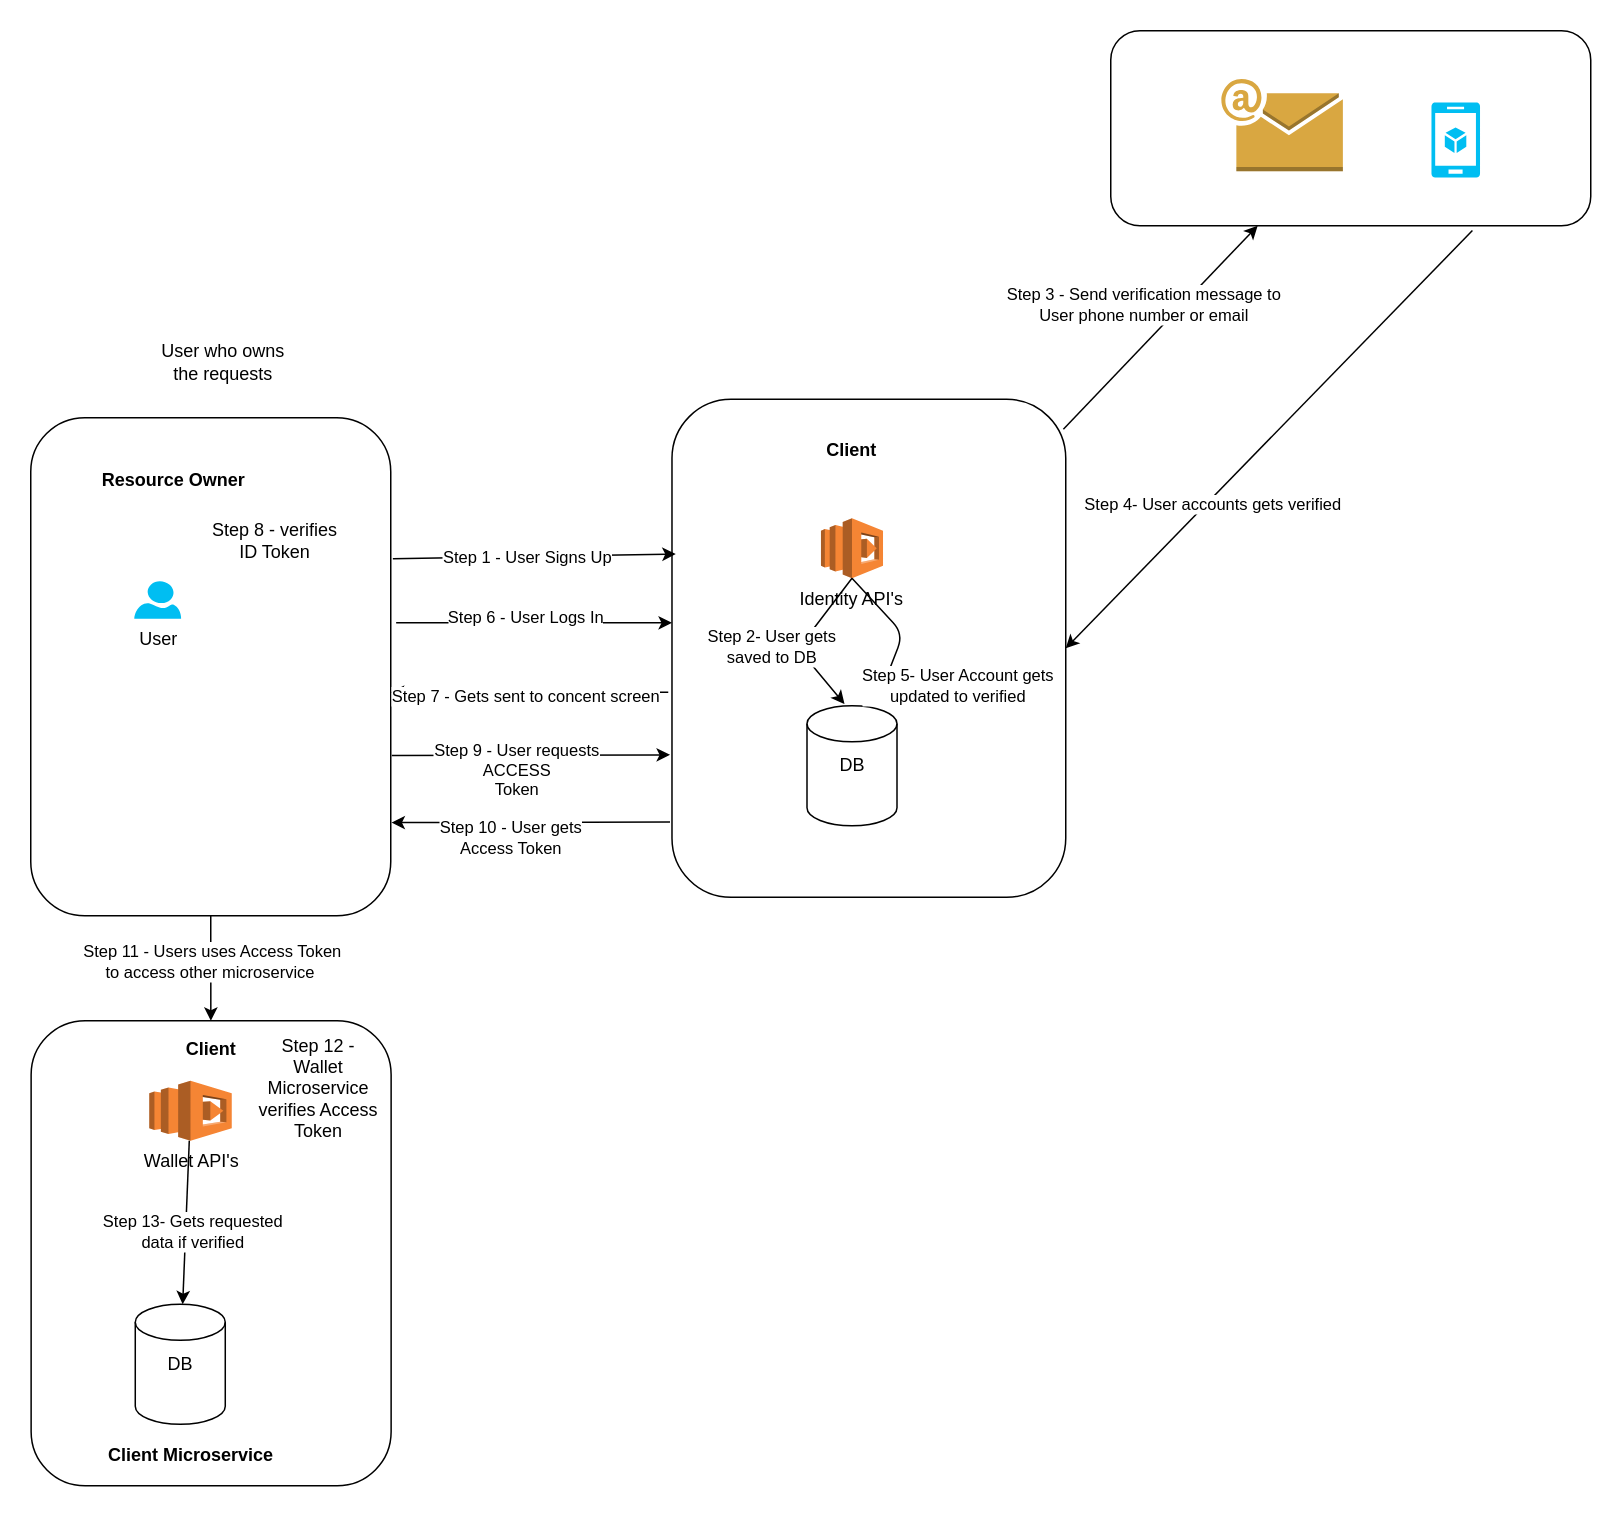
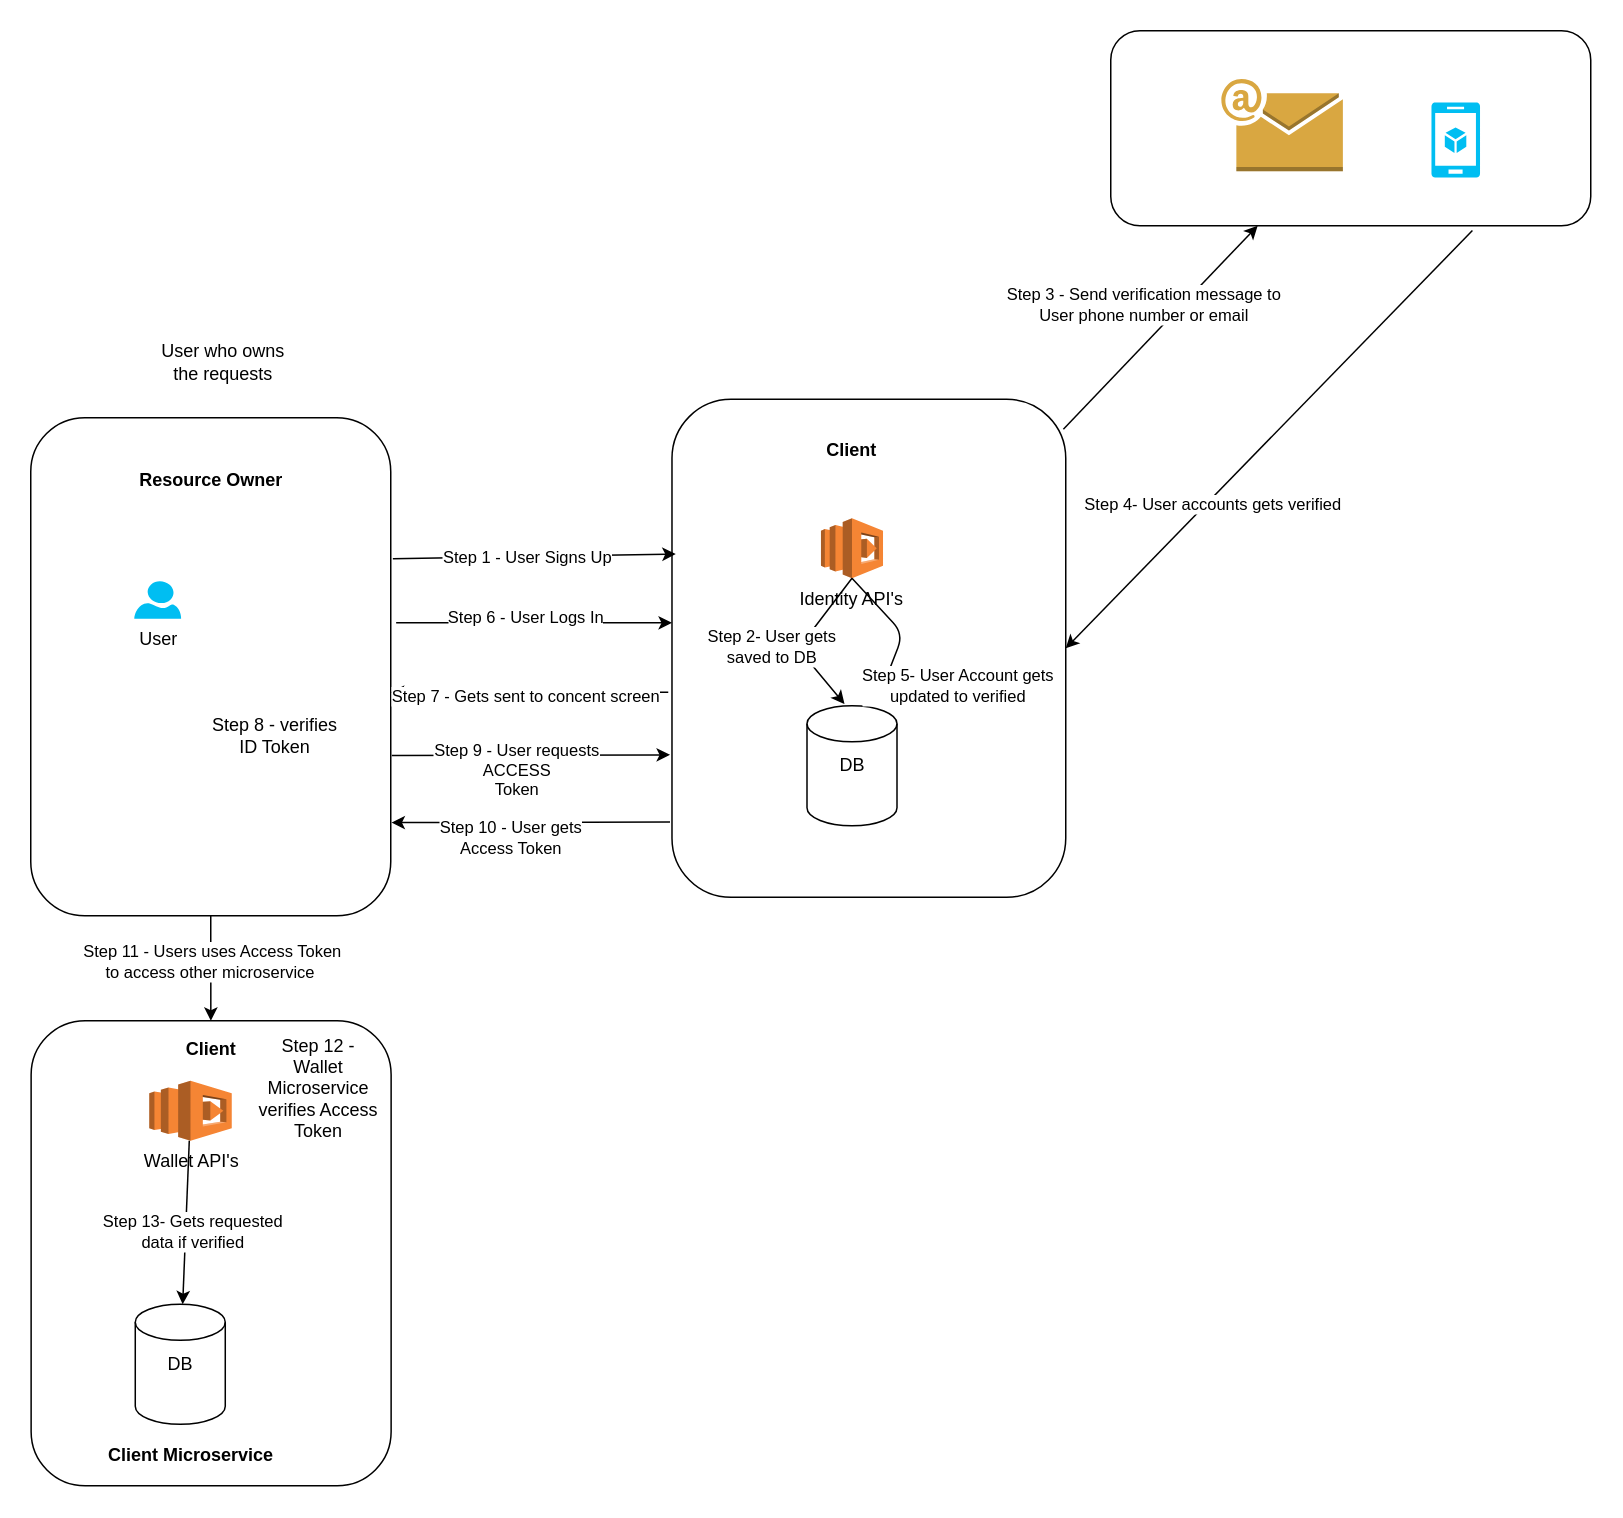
node "Resource Owner": moved (174, 481) -> (211, 481)
node "Step 8 - verifies ID Token": moved (275, 541) -> (275, 736)
